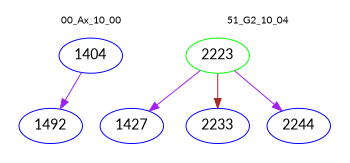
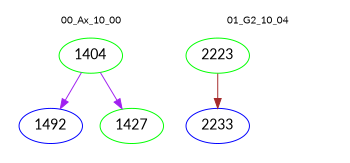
cluster "51_G2_10_04": label "51_G2_10_04" -> "01_G2_10_04"
node "1404": color blue -> green
edge "2223" -> "1427": now "1404" -> "1427"
node "1427": color blue -> green
node "2244": removed
